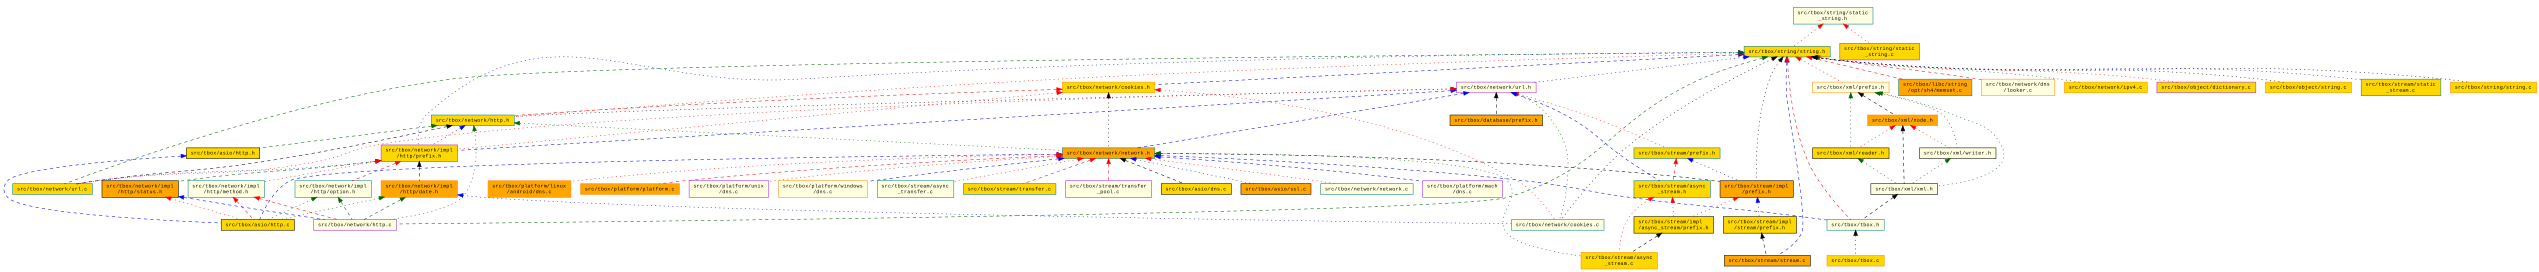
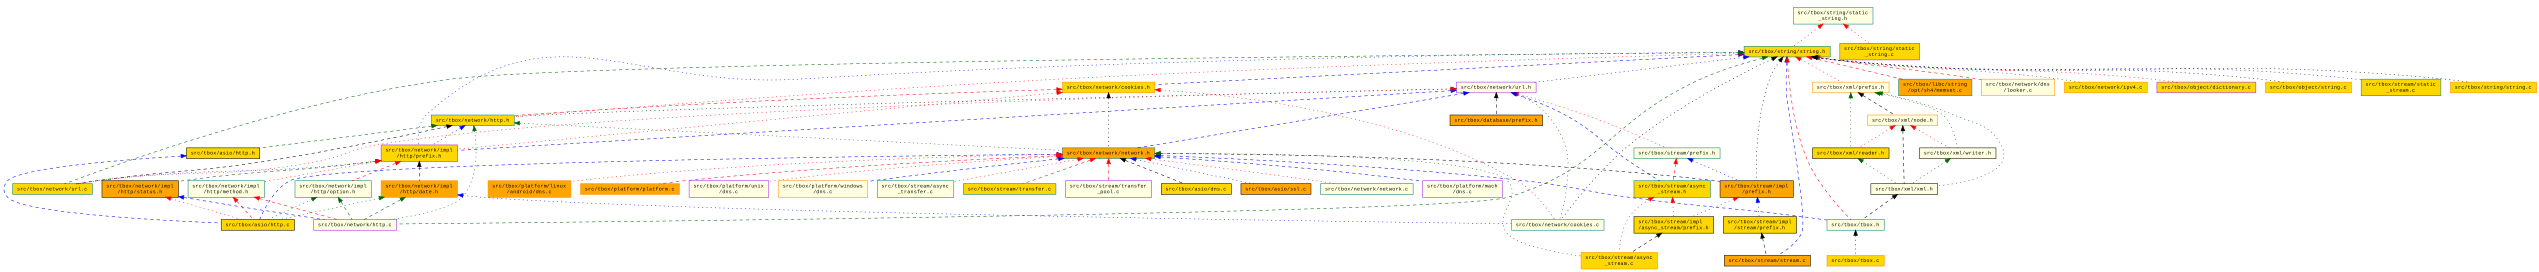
node "src/tbox/xml/node.h": fillcolor orange -> lightyellow
node "src/tbox/stream/prefix.h": fillcolor gold -> lightyellow
